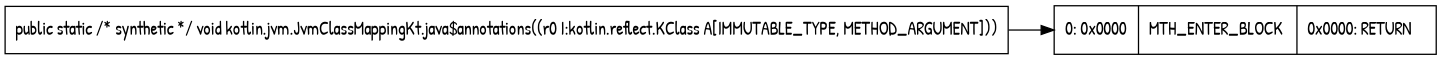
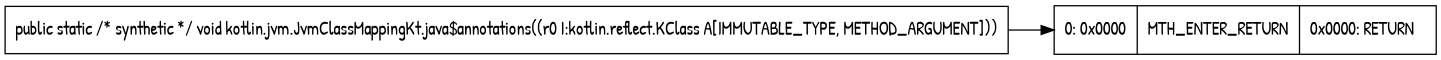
node "0: 0x0000": text "MTH_ENTER_BLOCK" -> "MTH_ENTER_RETURN"
